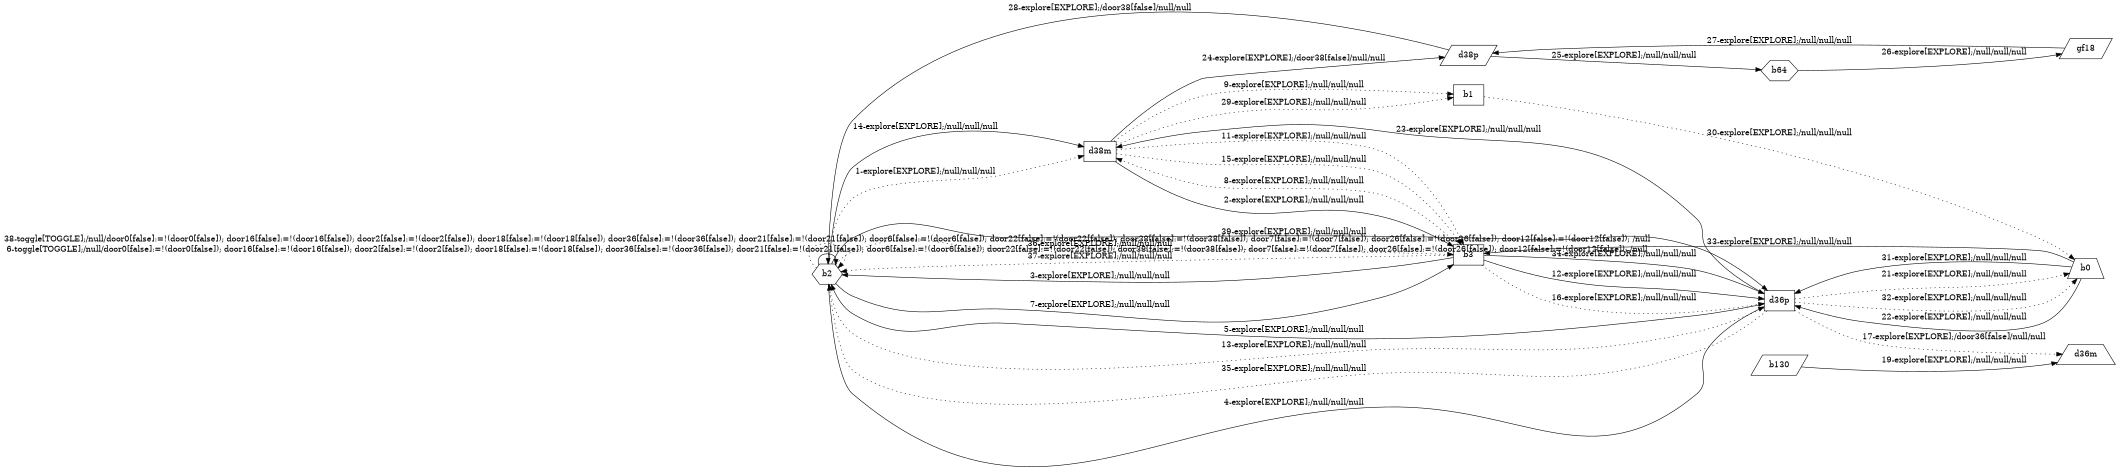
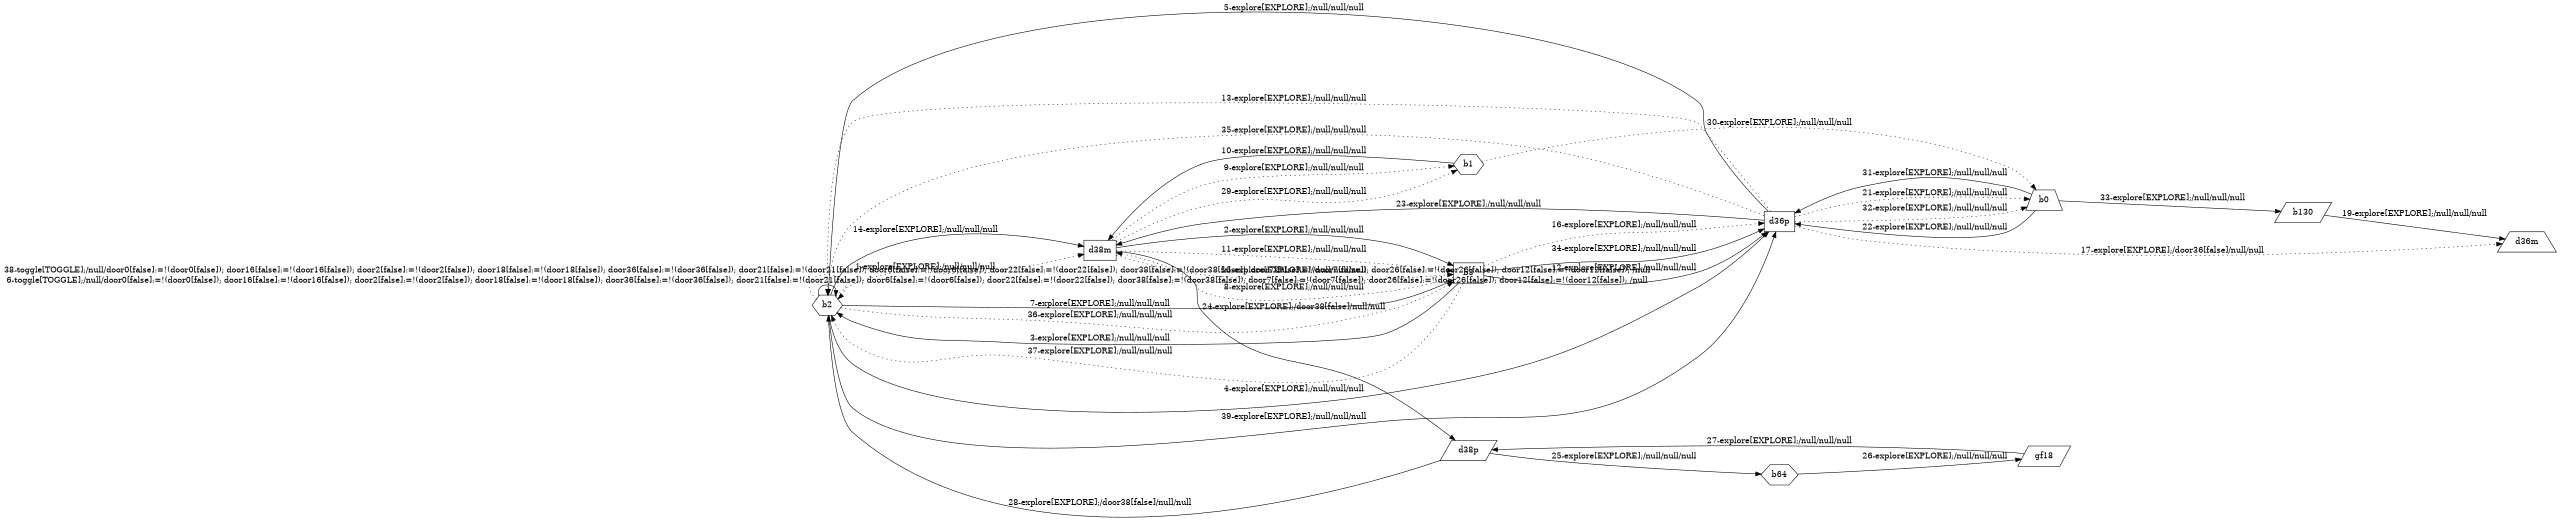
node "b1": shape box -> hexagon
edge "b1" -> "d38m": added, label "10-explore[EXPLORE];/null/null/null"
edge "b0" -> "b3": now "b0" -> "b130"
